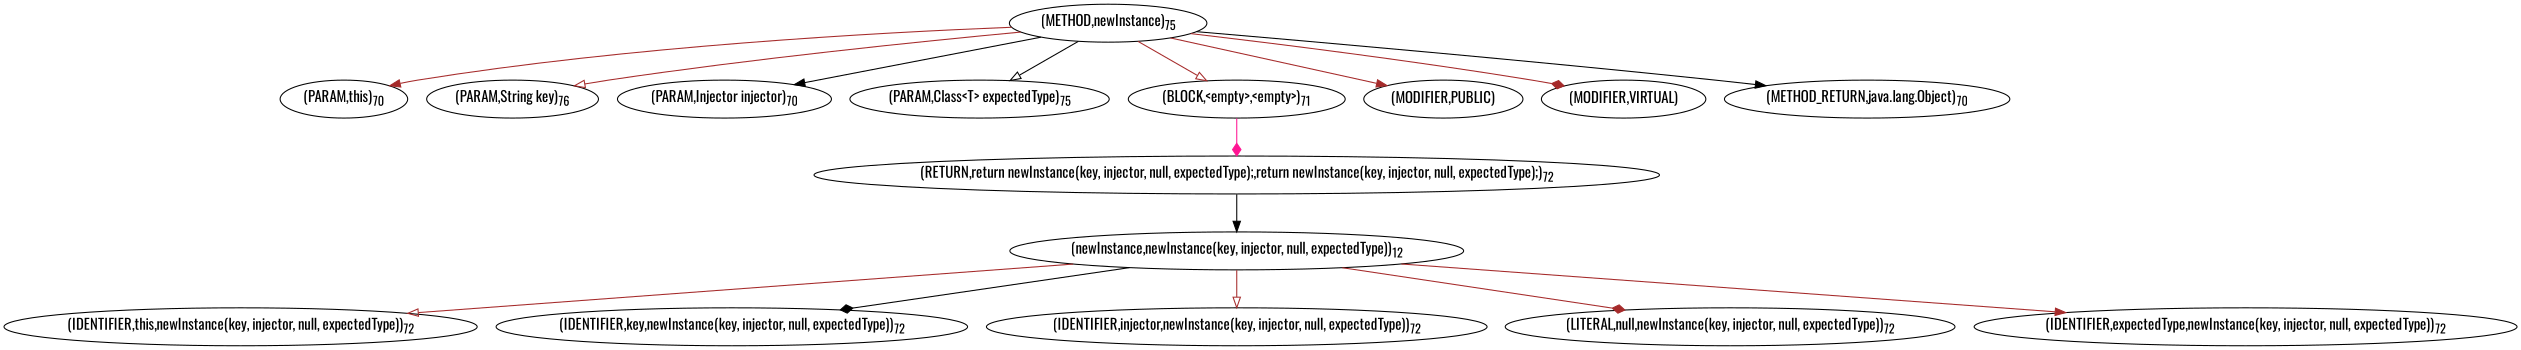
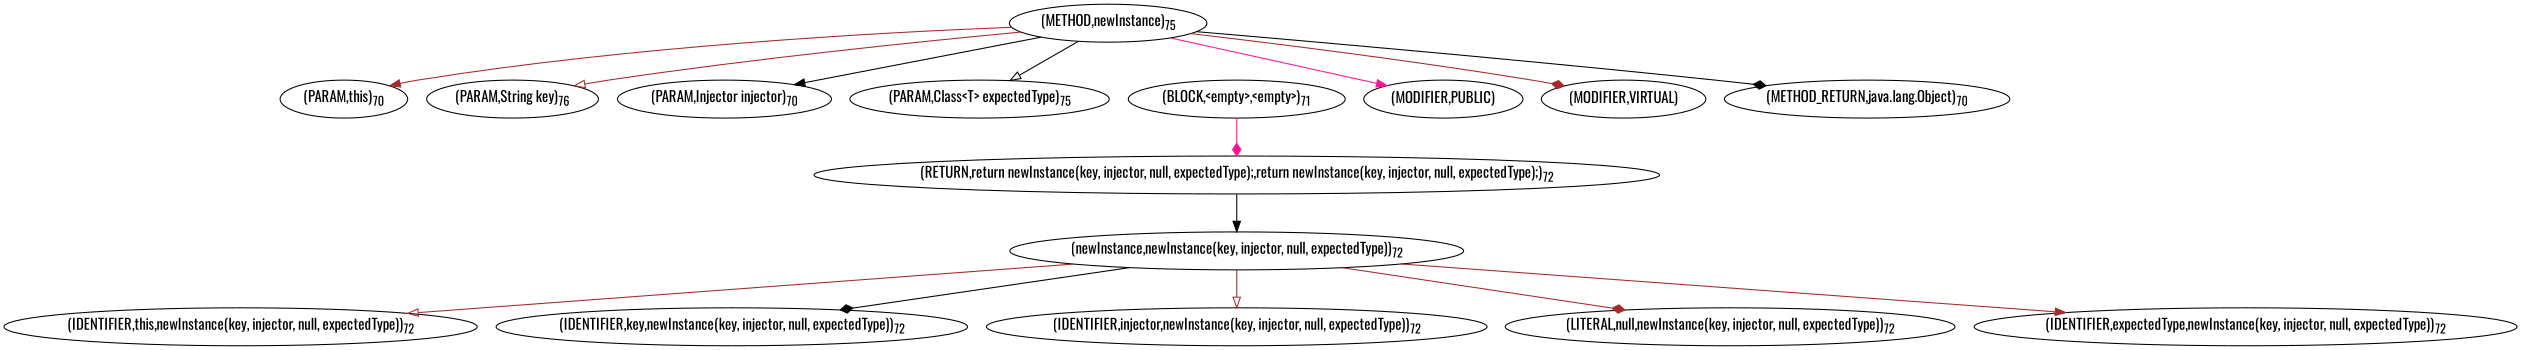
edge "(METHOD,newInstance)" -> "(METHOD_RETURN,java.lang.Object)": arrowhead normal -> diamond
edge "(METHOD,newInstance)" -> "(BLOCK,<empty>,<empty>)": removed
edge "(METHOD,newInstance)" -> "(MODIFIER,PUBLIC)": color brown -> deeppink
node "(newInstance,newInstance(key, injector, null, expectedType))": text "12" -> "72"
